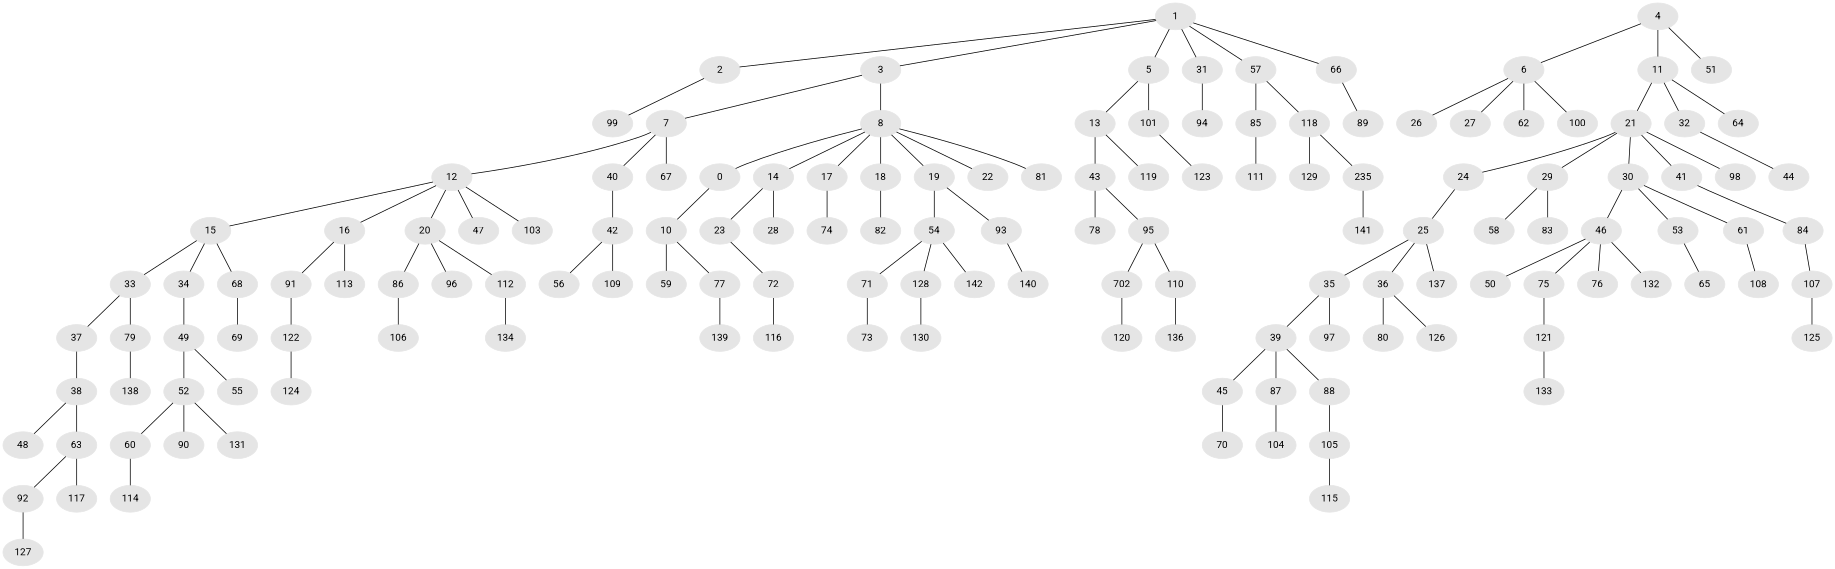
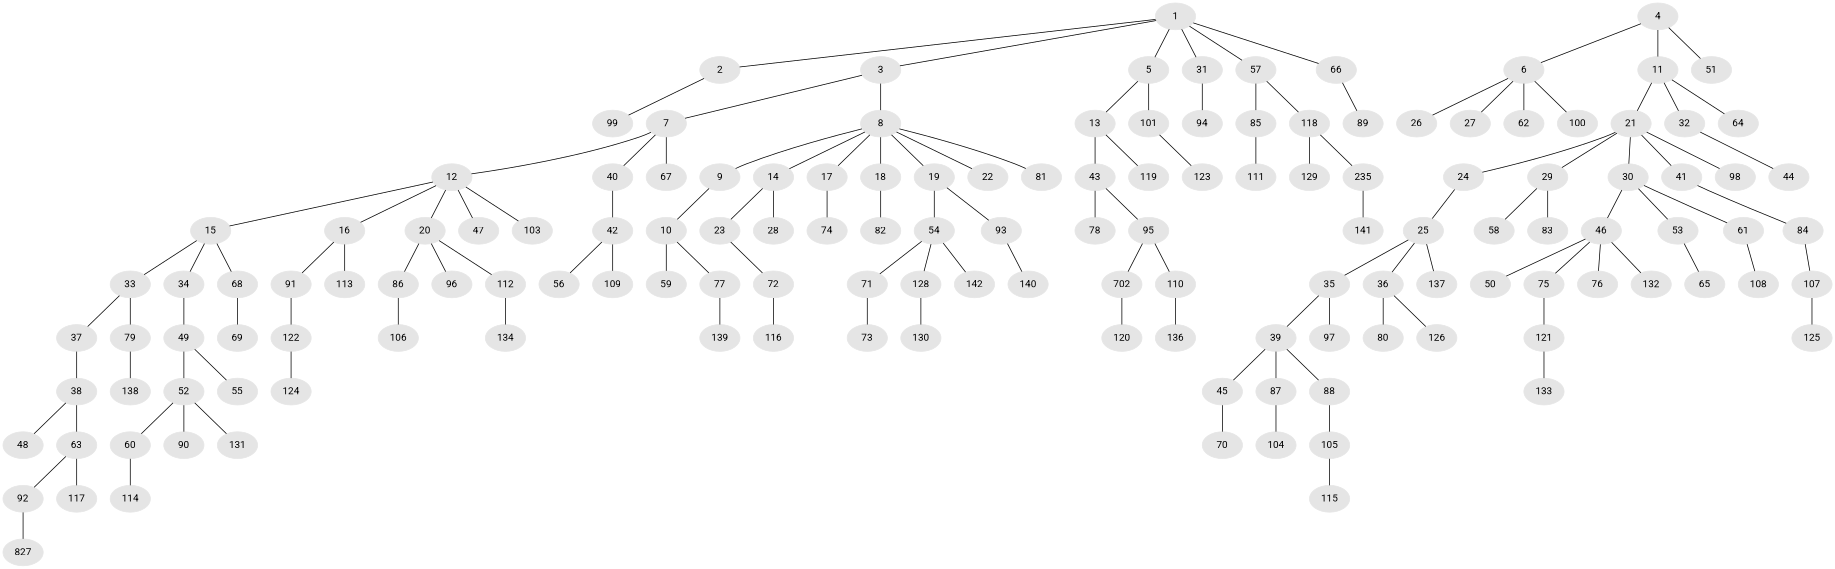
node "0": label "0" -> "9"
node "127": label "127" -> "827"
